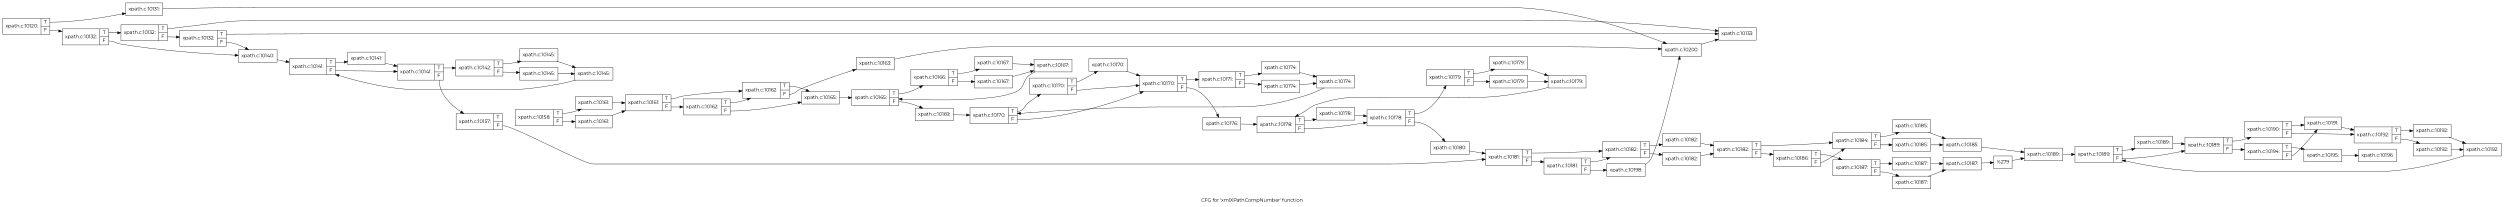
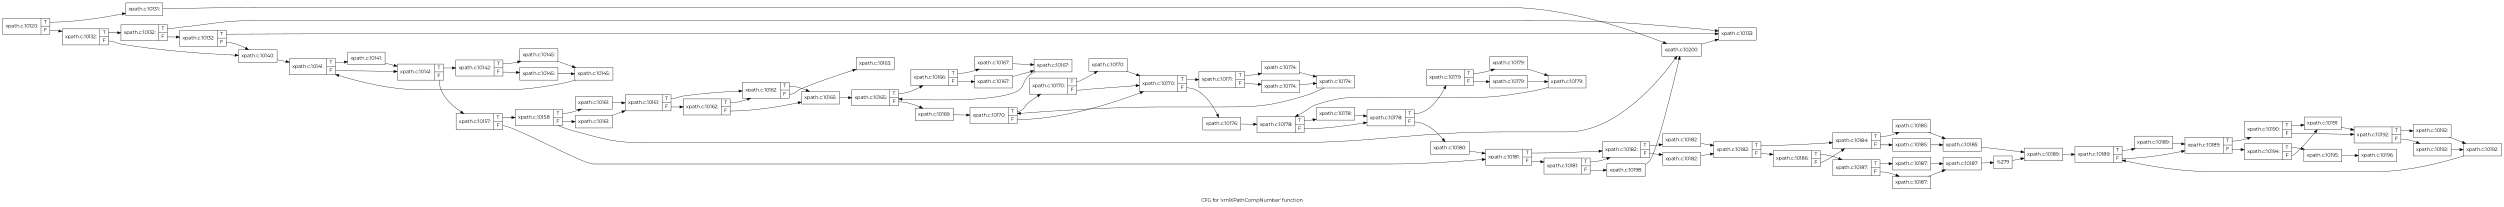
edge "xpath.c:10163:" -> "xpath.c:10200:": now "xpath.c:10158:" -> "xpath.c:10200:"
edge "xpath.c:10157:" -> "xpath.c:10158:": added
